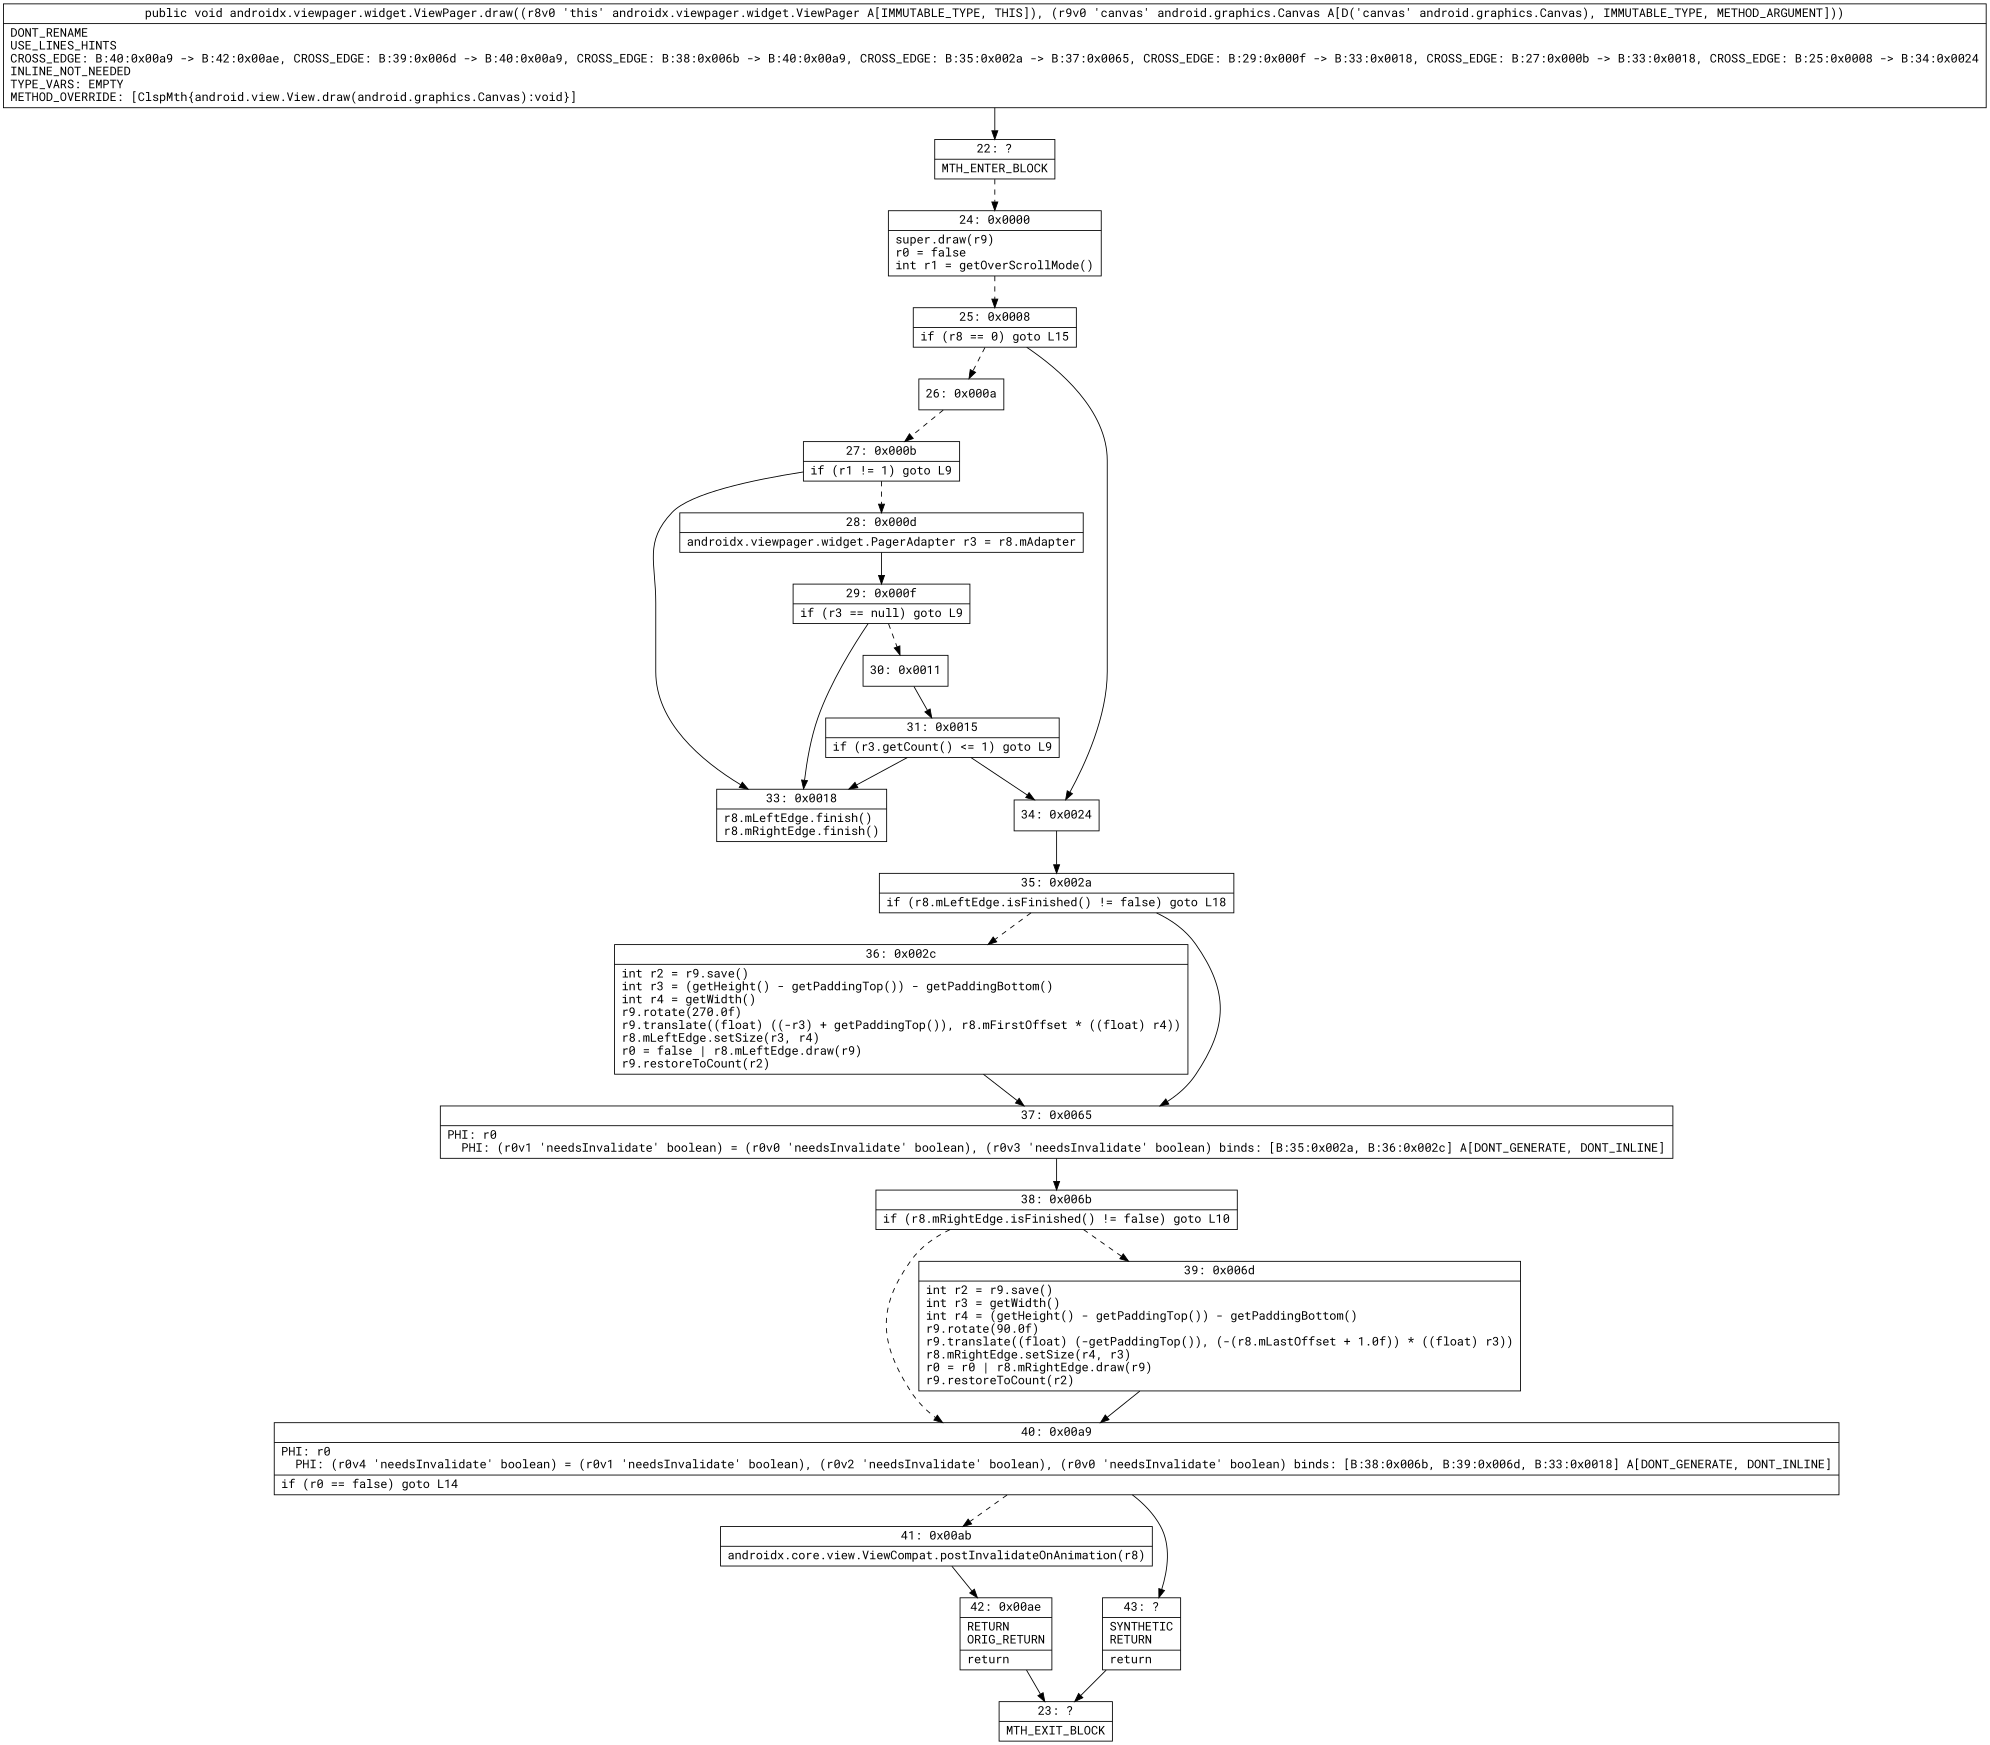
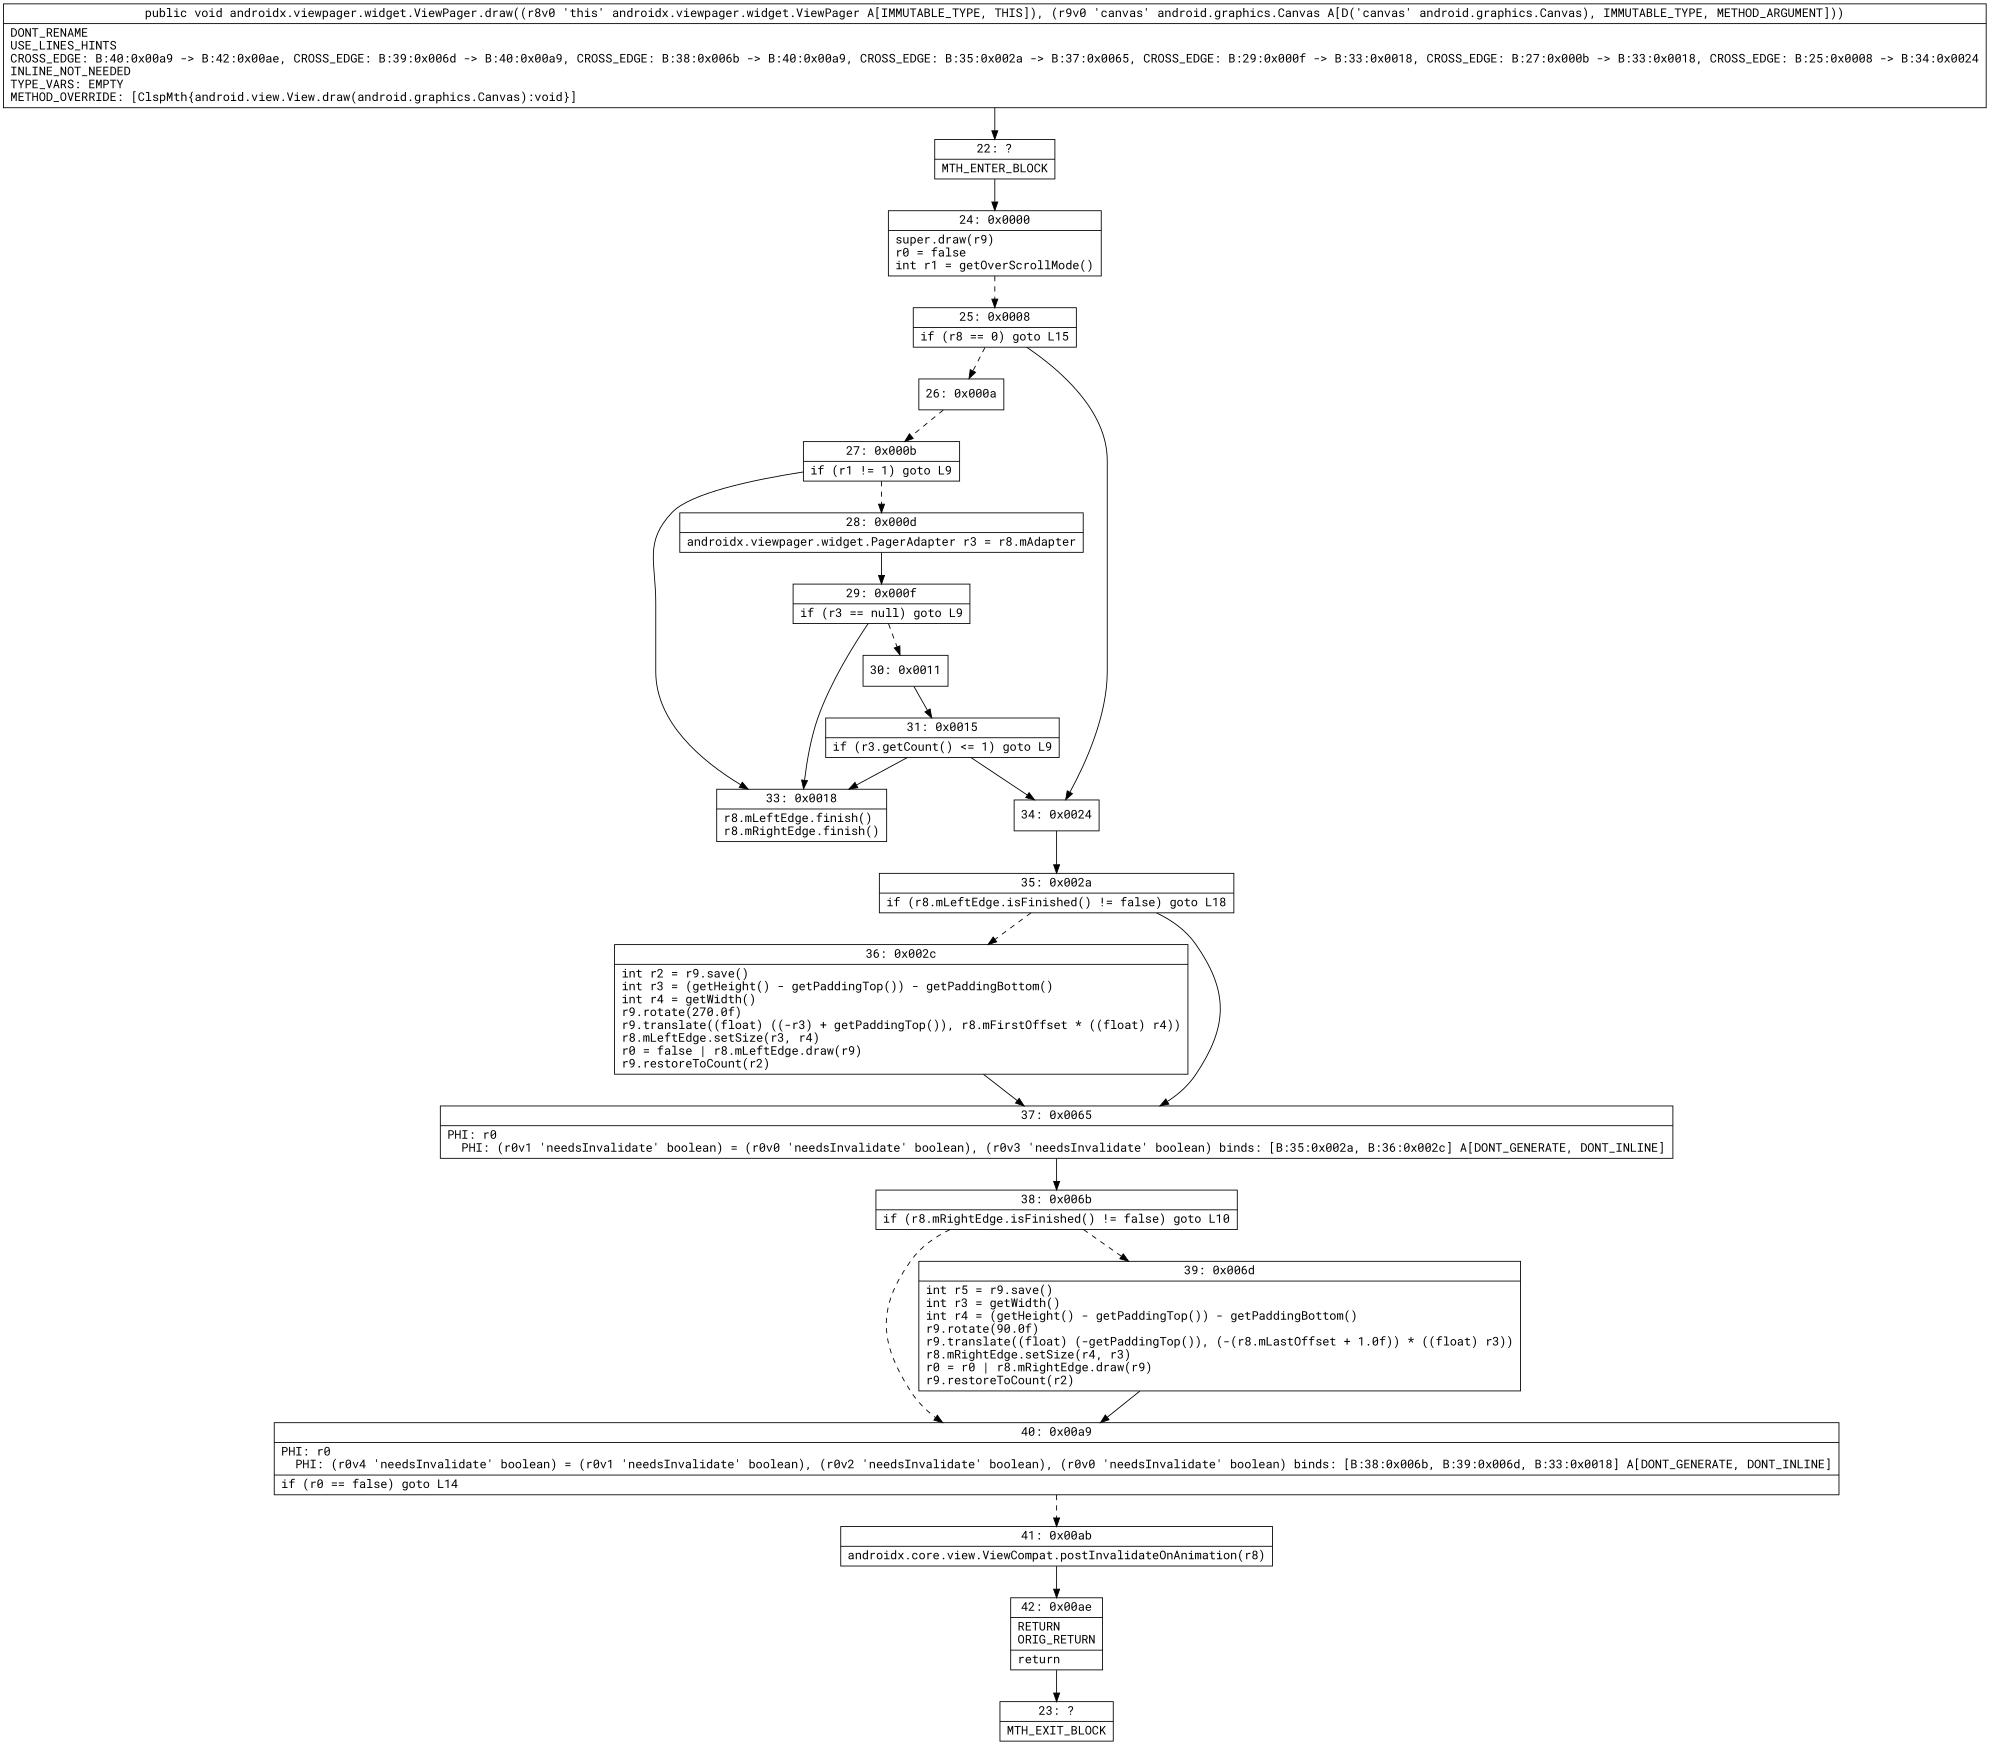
edge "22: ?" -> "24: 0x0000": style dashed -> solid
node "39: 0x006d": text "int r2 = r9.save()" -> "int r5 = r9.save()"
node "43: ?": removed
